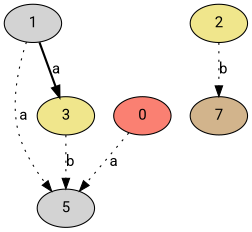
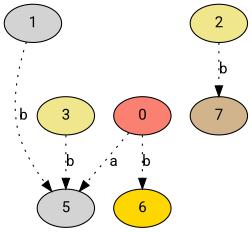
edge "1" -> "3": removed, label "a"
edge "1" -> "5": label "a" -> "b"
node "6": added
